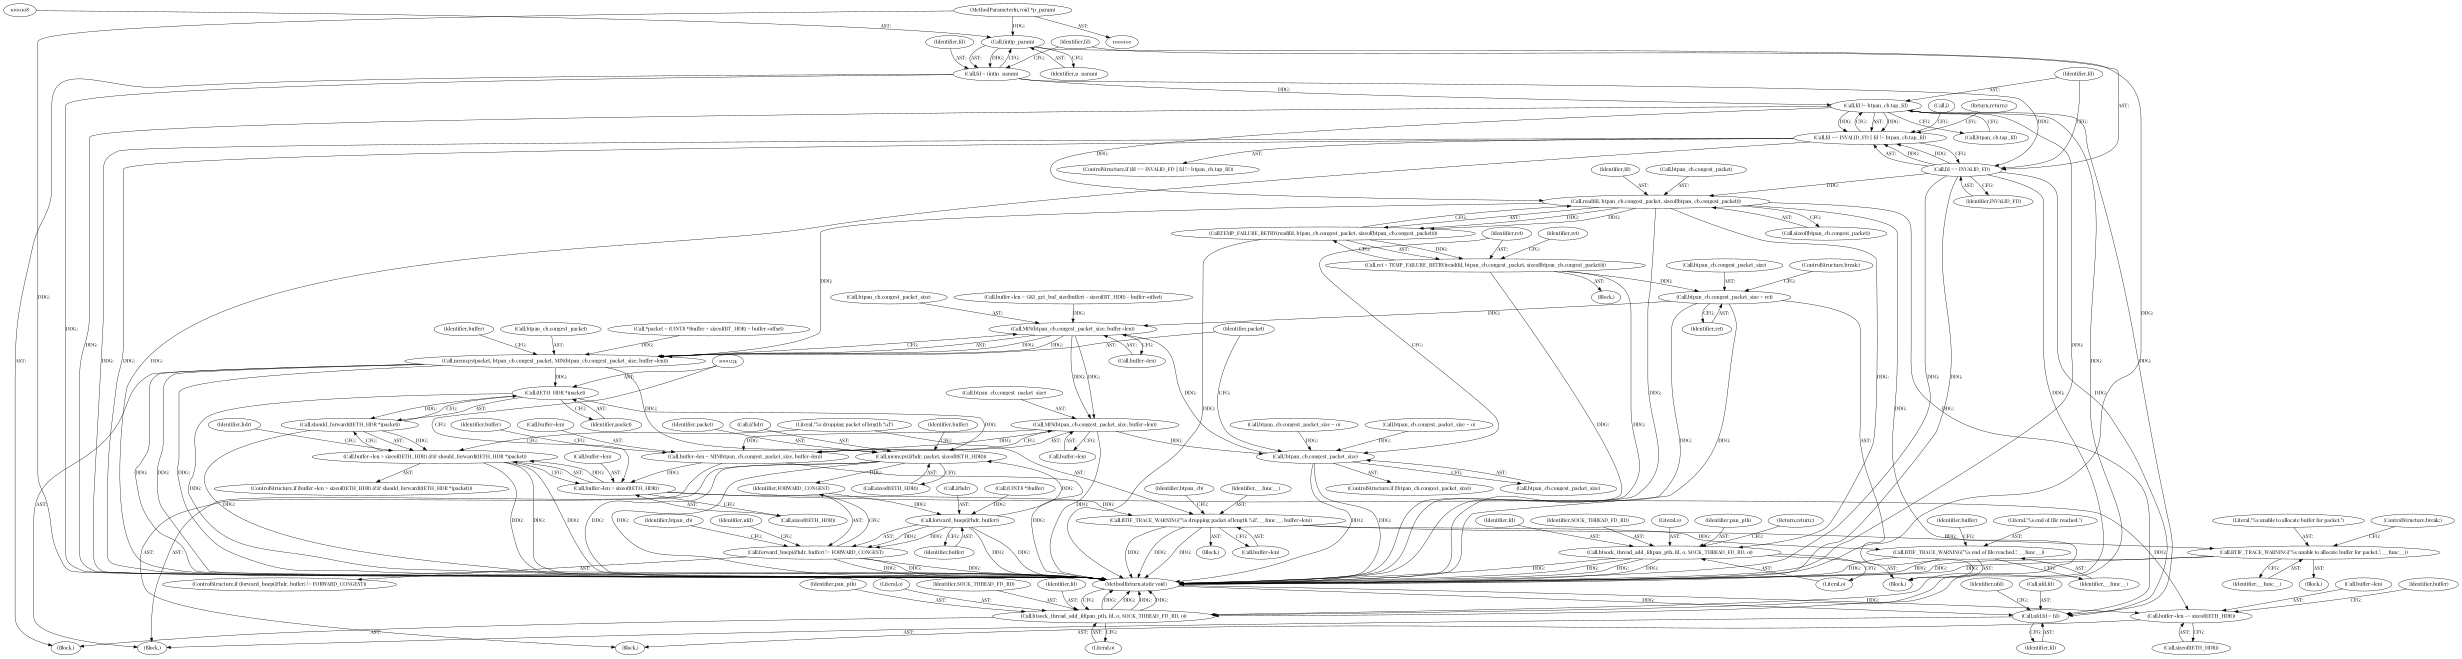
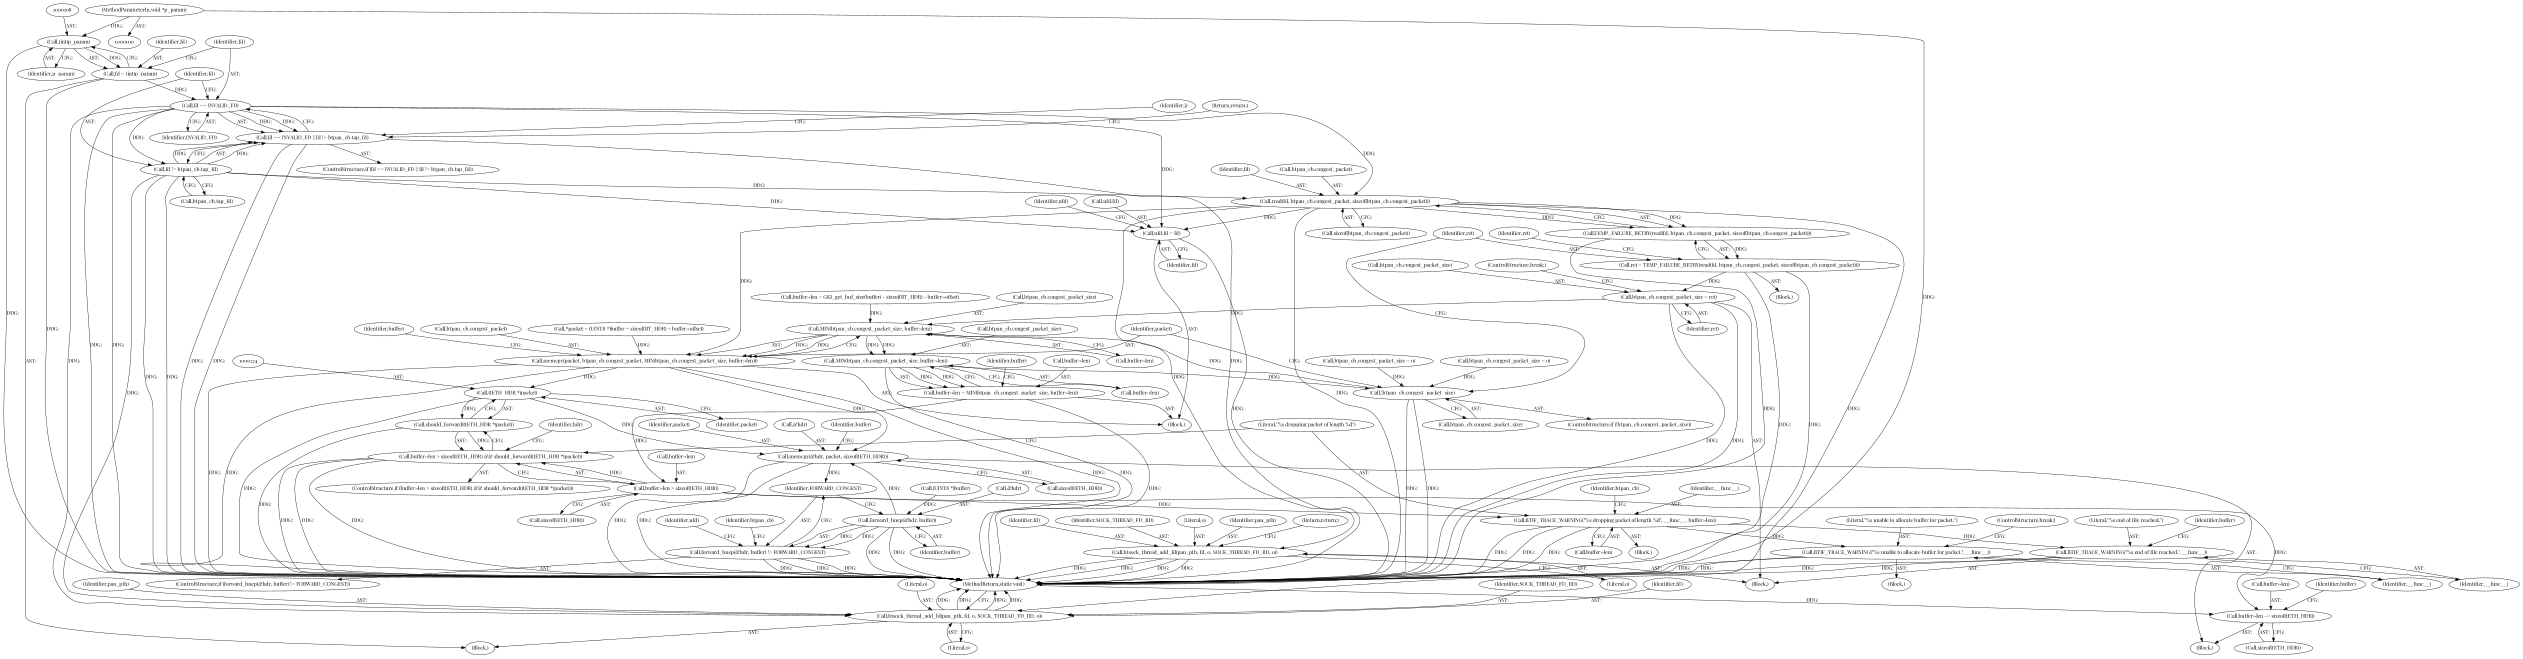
edge "(Call,fd = (int)p_param)" -> "(Call,fd != btpan_cb.tap_fd)": now "(Call,fd == INVALID_FD)" -> "(Call,fd != btpan_cb.tap_fd)"
node "(Call,i)": label "(Call,i)" -> "(Identifier,i)"
edge "1000274" -> "(Call,buffer->len > sizeof(tETH_HDR))": removed, label "CFG:"
edge "(Identifier,FORWARD_CONGEST)" -> "(Call,forward_bnep(&hdr, buffer))": label "DDG: " -> "CFG: "
edge "(MethodReturn,static void)" -> "(Call,ufd.fd = fd)": reversed
